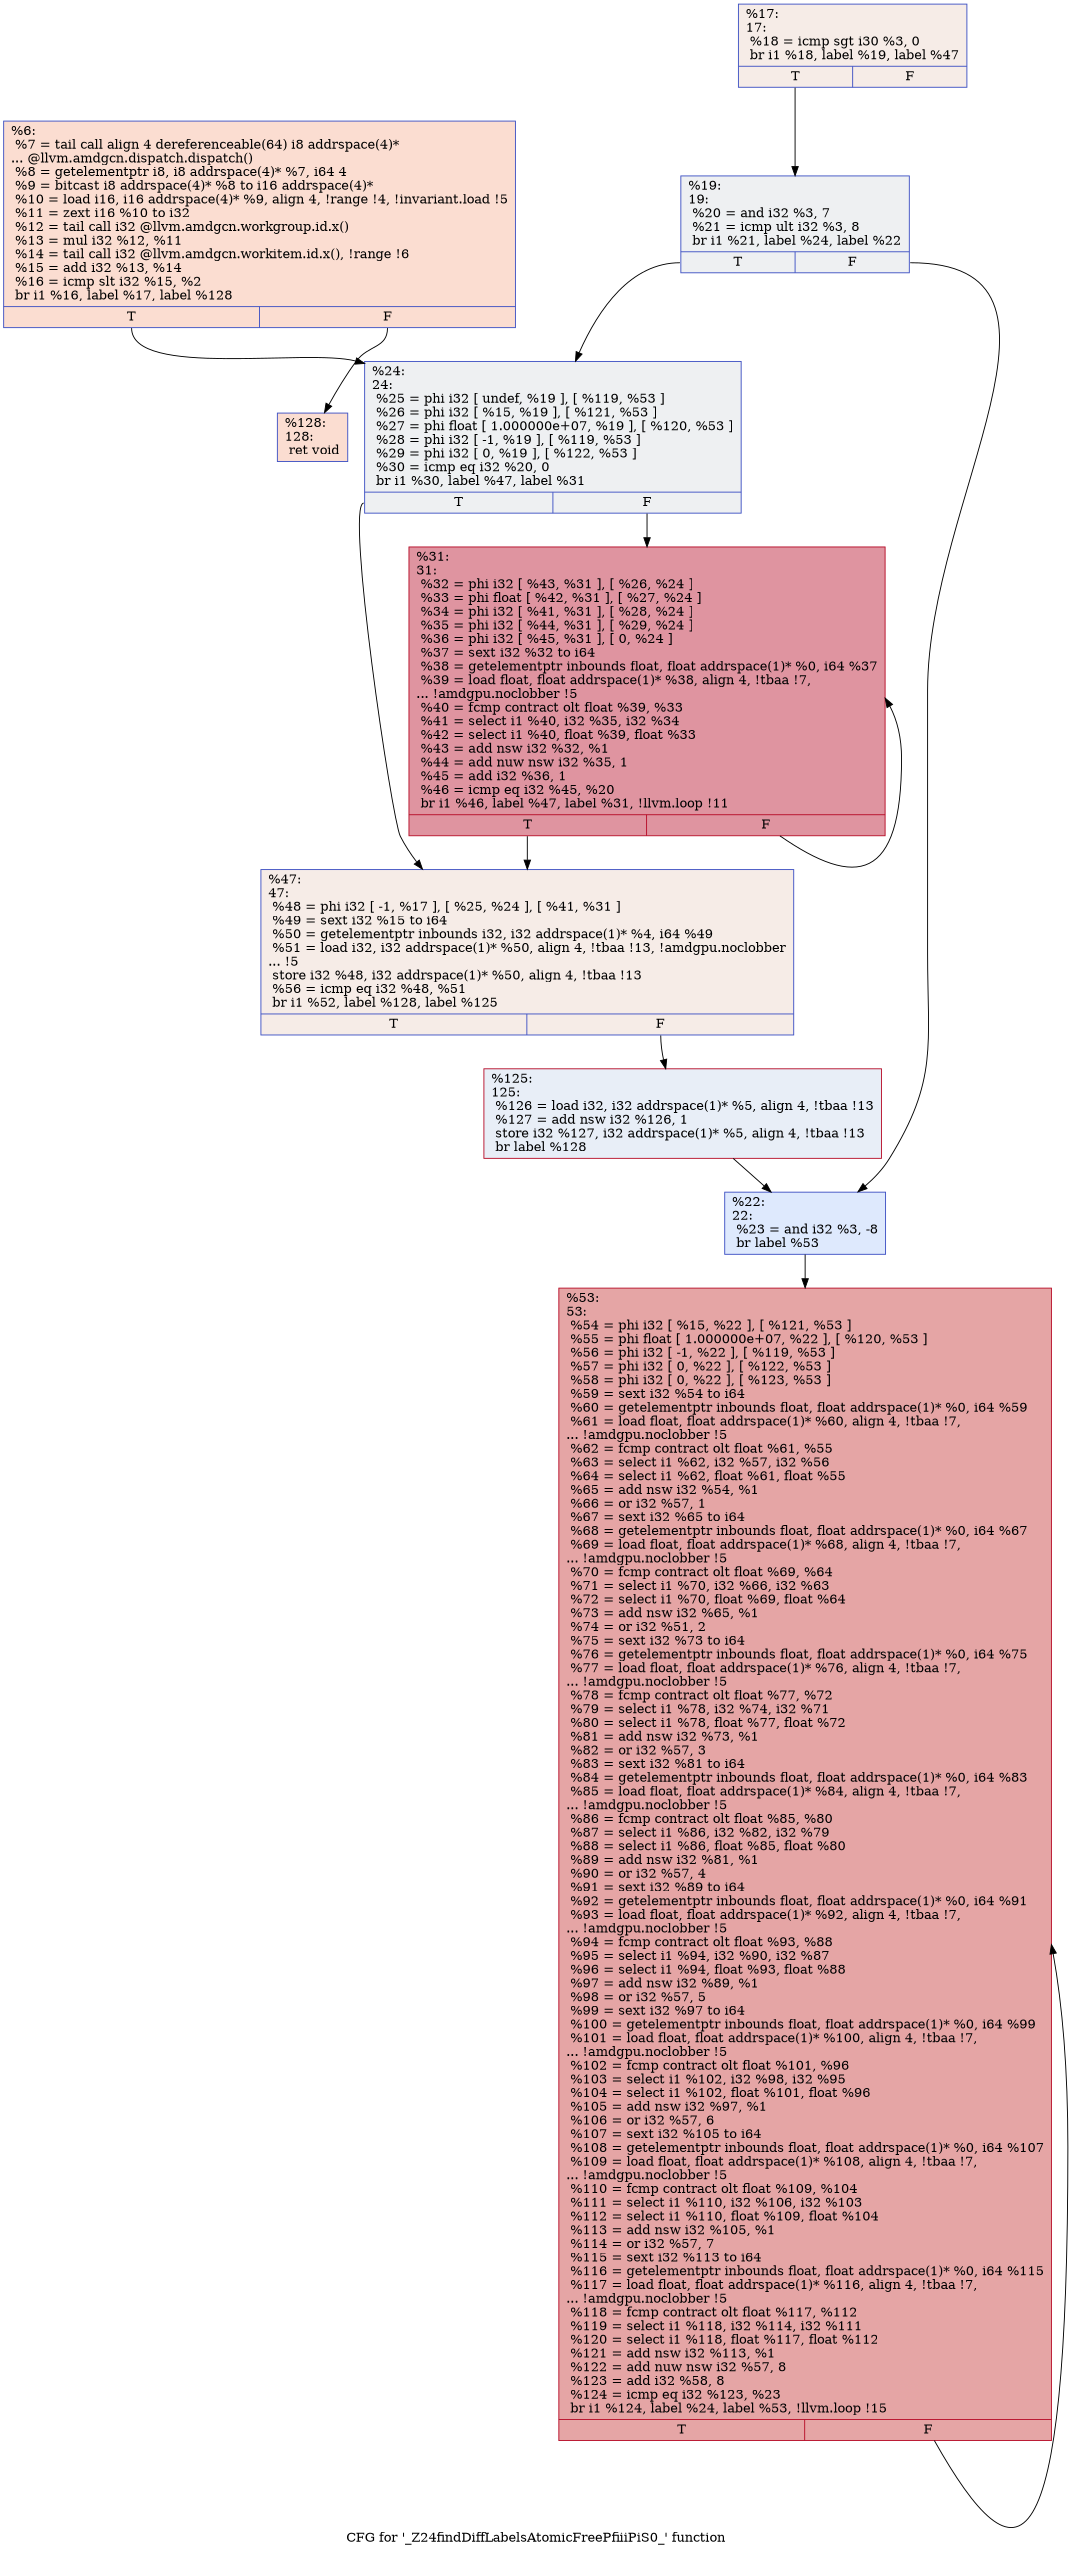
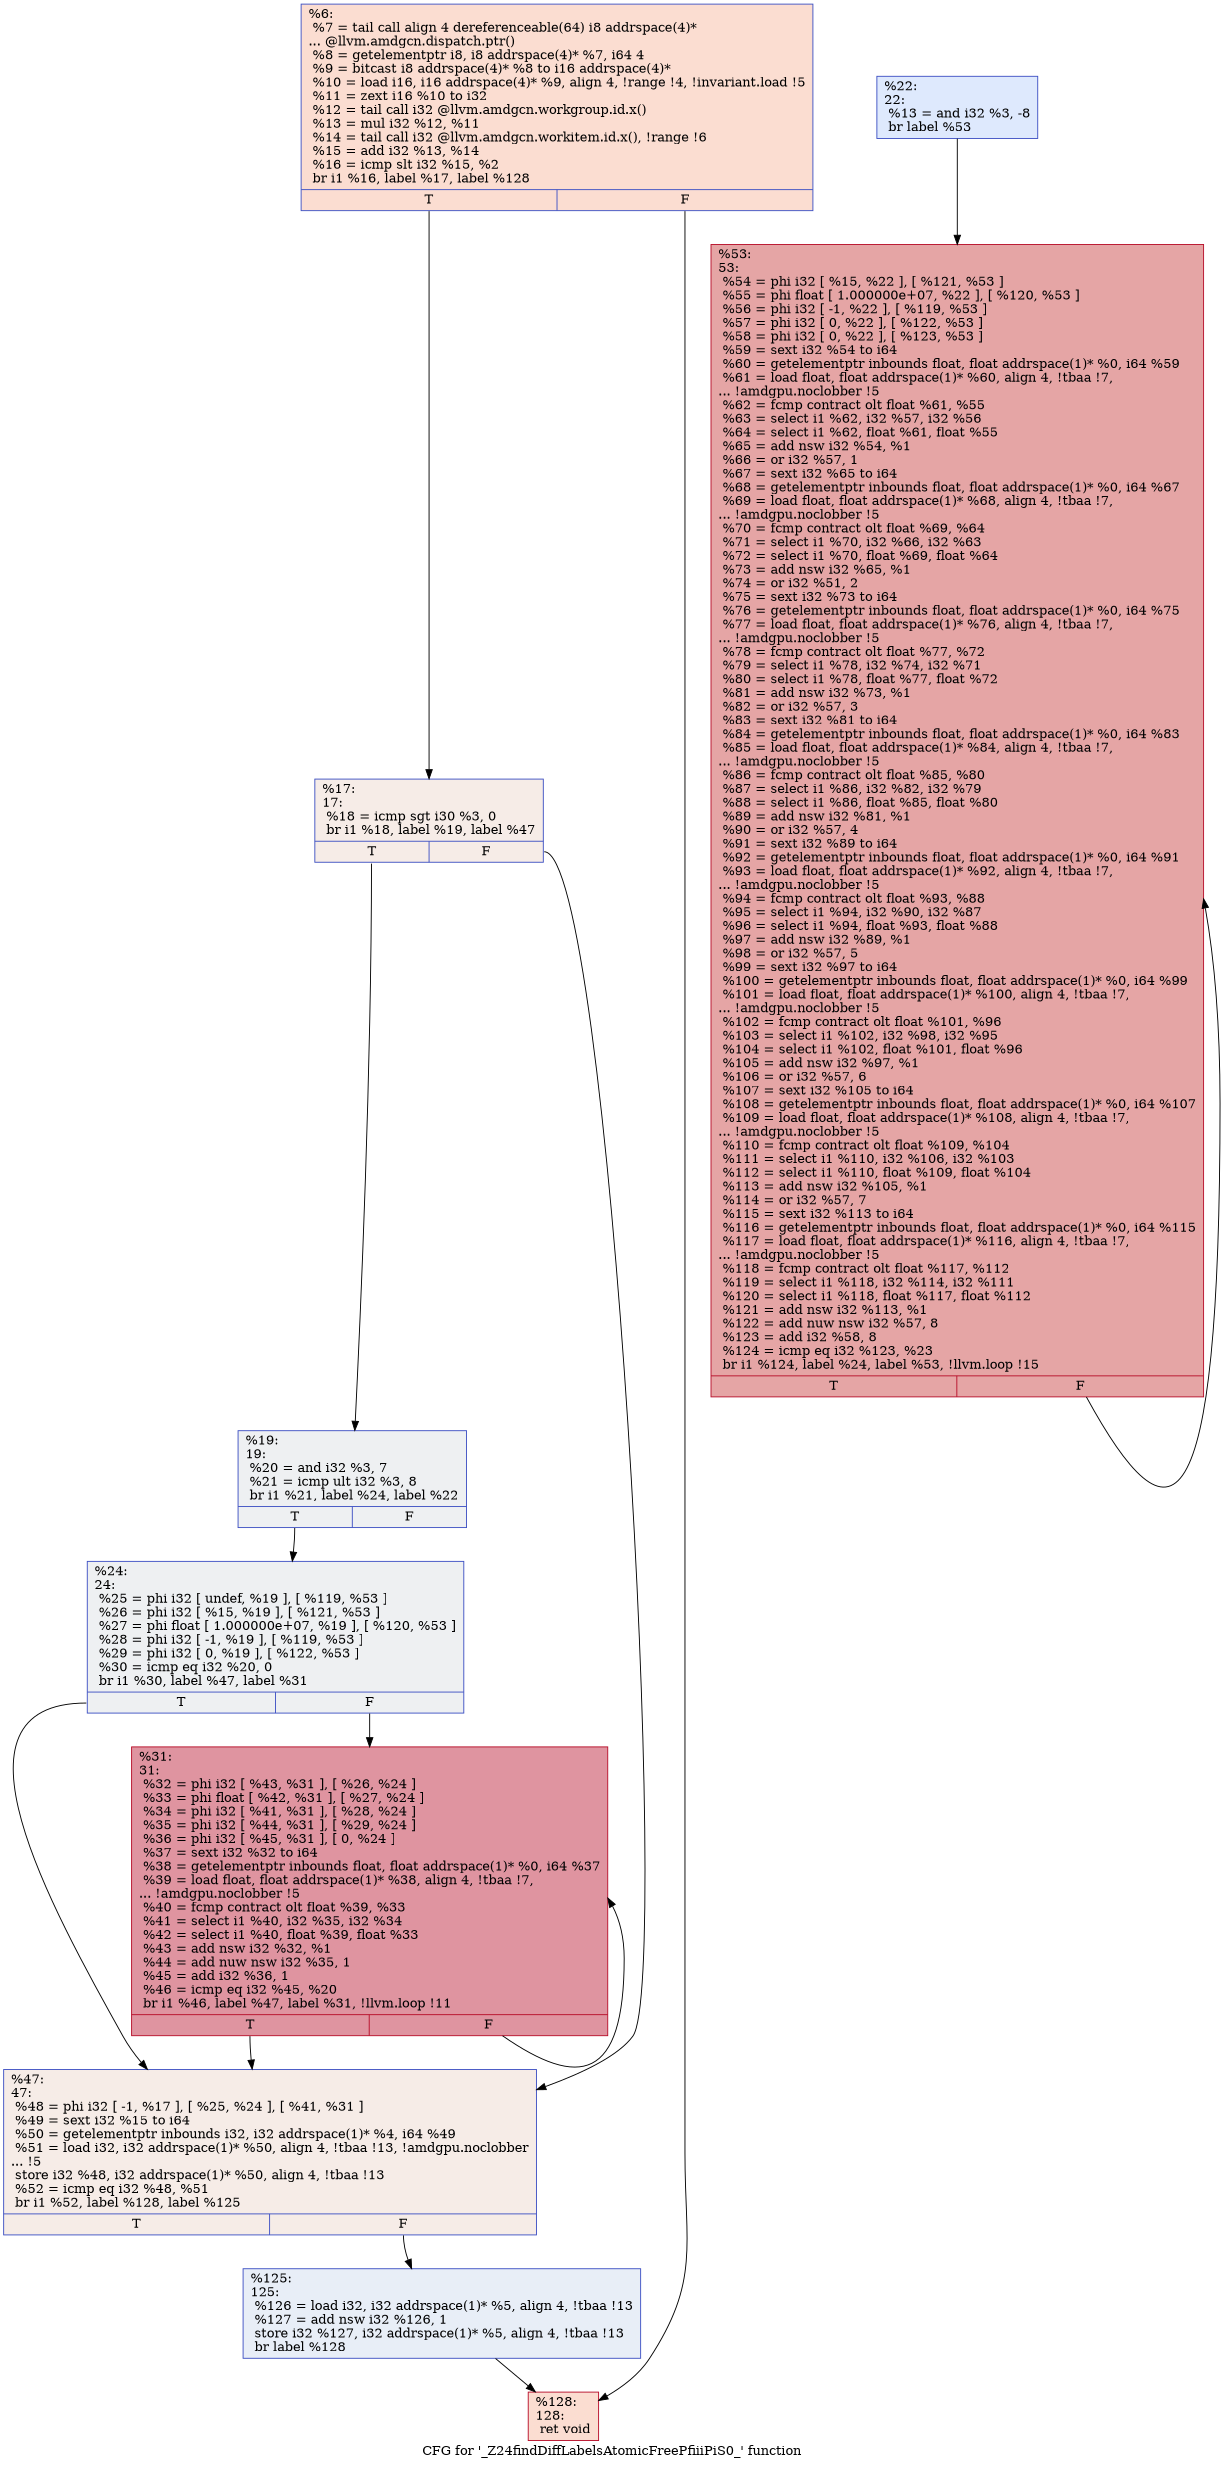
node "%6:": text "... @llvm.amdgcn.dispatch.dispatch()" -> "... @llvm.amdgcn.dispatch.ptr()"
edge "%6:" -> "%24:": now "%6:" -> "%17:"
node "%128:": color #3d50c3ff -> #b70d28ff
edge "%19:" -> "%22:": removed
node "%47:": text "%56 = icmp eq i32 %48, %51" -> "%52 = icmp eq i32 %48, %51"
node "%125:": color #b70d28ff -> #3d50c3ff
edge "%125:" -> "%22:": now "%125:" -> "%128:"
node "%22:": text "%23 = and i32 %3, -8" -> "%13 = and i32 %3, -8"
edge "%17:" -> "%47:": added
